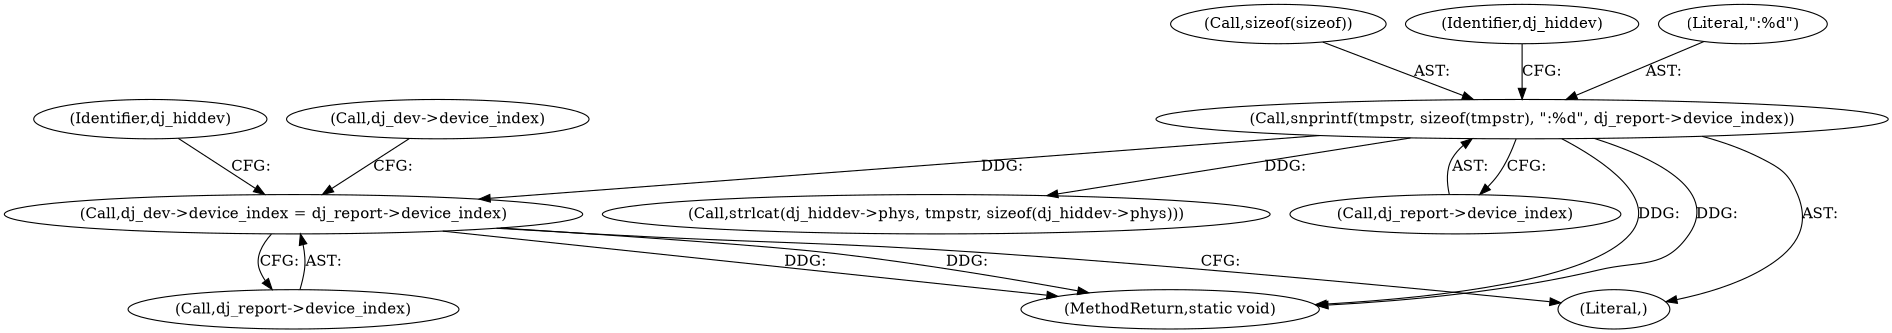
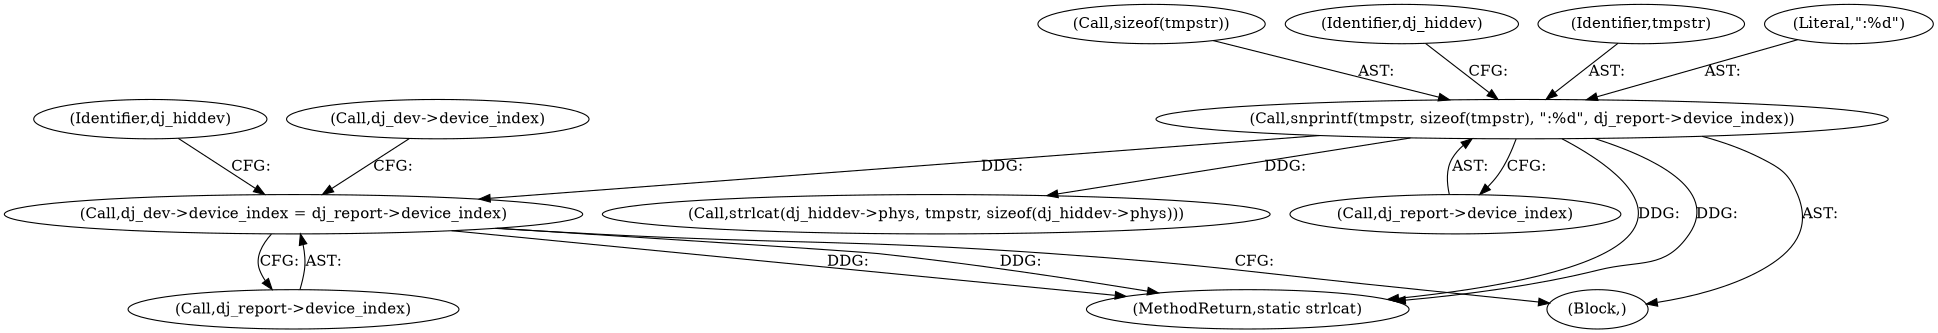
node "(Call,sizeof(sizeof))": label "(Call,sizeof(sizeof))" -> "(Call,sizeof(tmpstr))"
node "(Identifier,tmpstr)": added
node "(MethodReturn,static void)": label "(MethodReturn,static void)" -> "(MethodReturn,static strlcat)"
node "(Literal,)": label "(Literal,)" -> "(Block,)"
